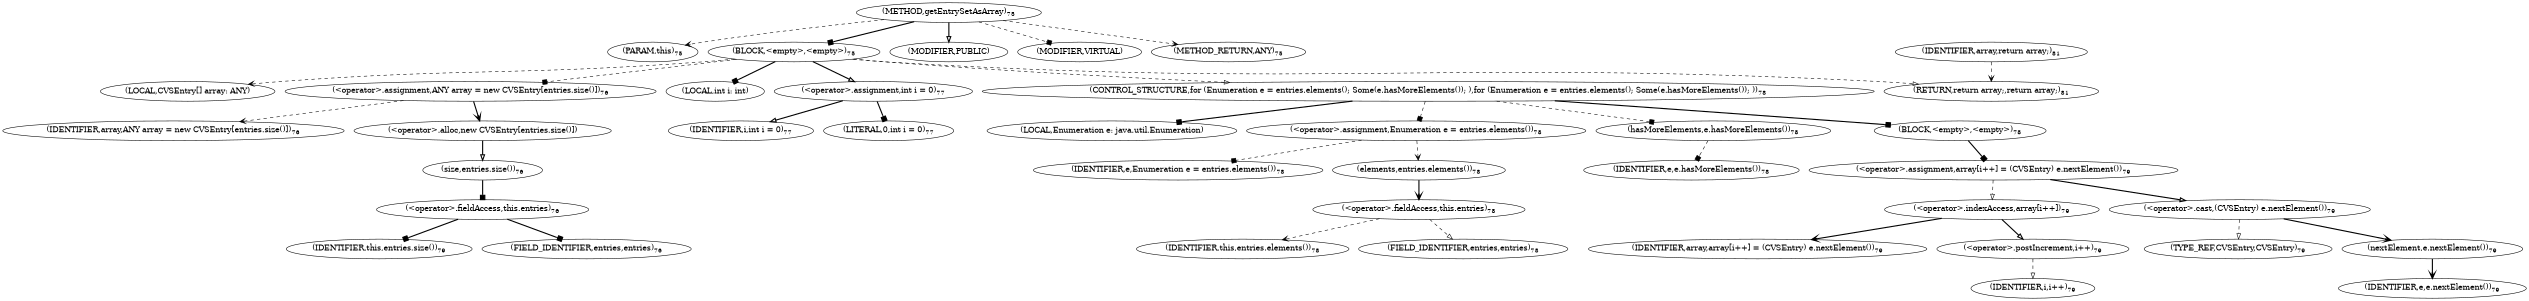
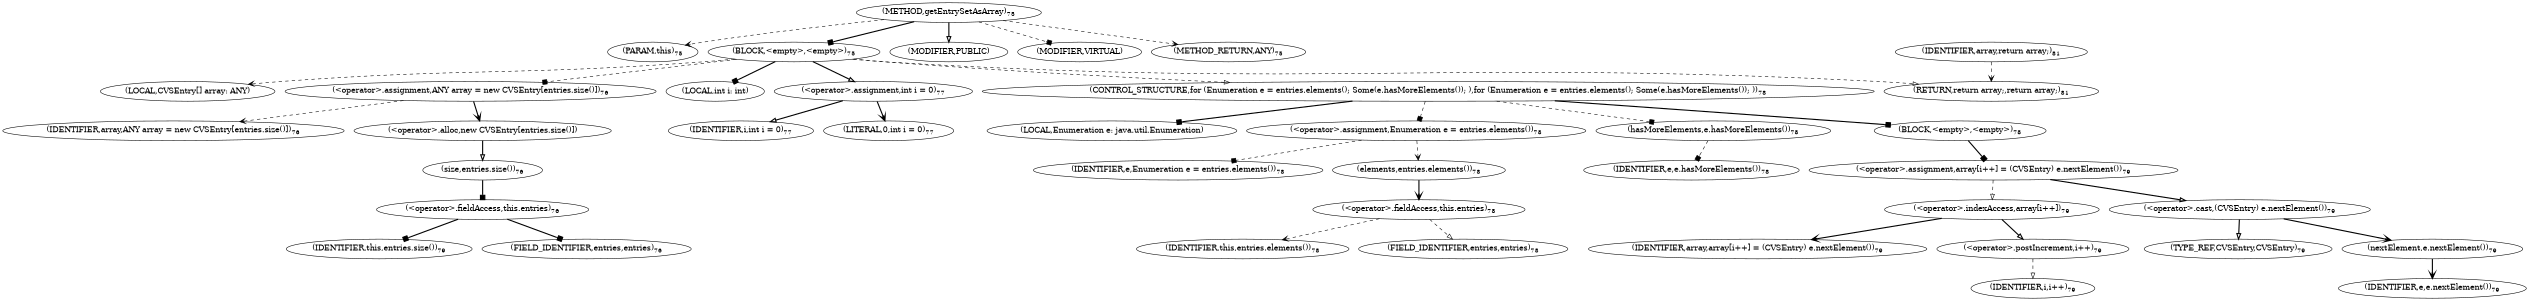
edge "(<operator>.assignment,int i = 0)" -> "(LITERAL,0,int i = 0)": arrowhead box -> vee
edge "(<operator>.cast,(CVSEntry) e.nextElement())" -> "(TYPE_REF,CVSEntry,CVSEntry)": style dashed -> bold
